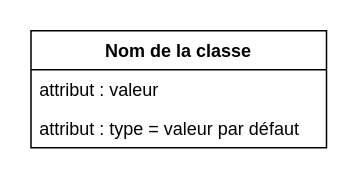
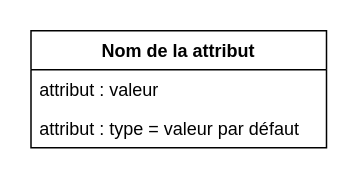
node "Nom de la classe": label "Nom de la classe" -> "Nom de la attribut"
